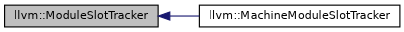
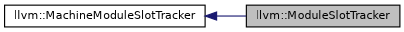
edge "llvm::MachineModuleSlotTracker" -> "llvm::ModuleSlotTracker": reversed
